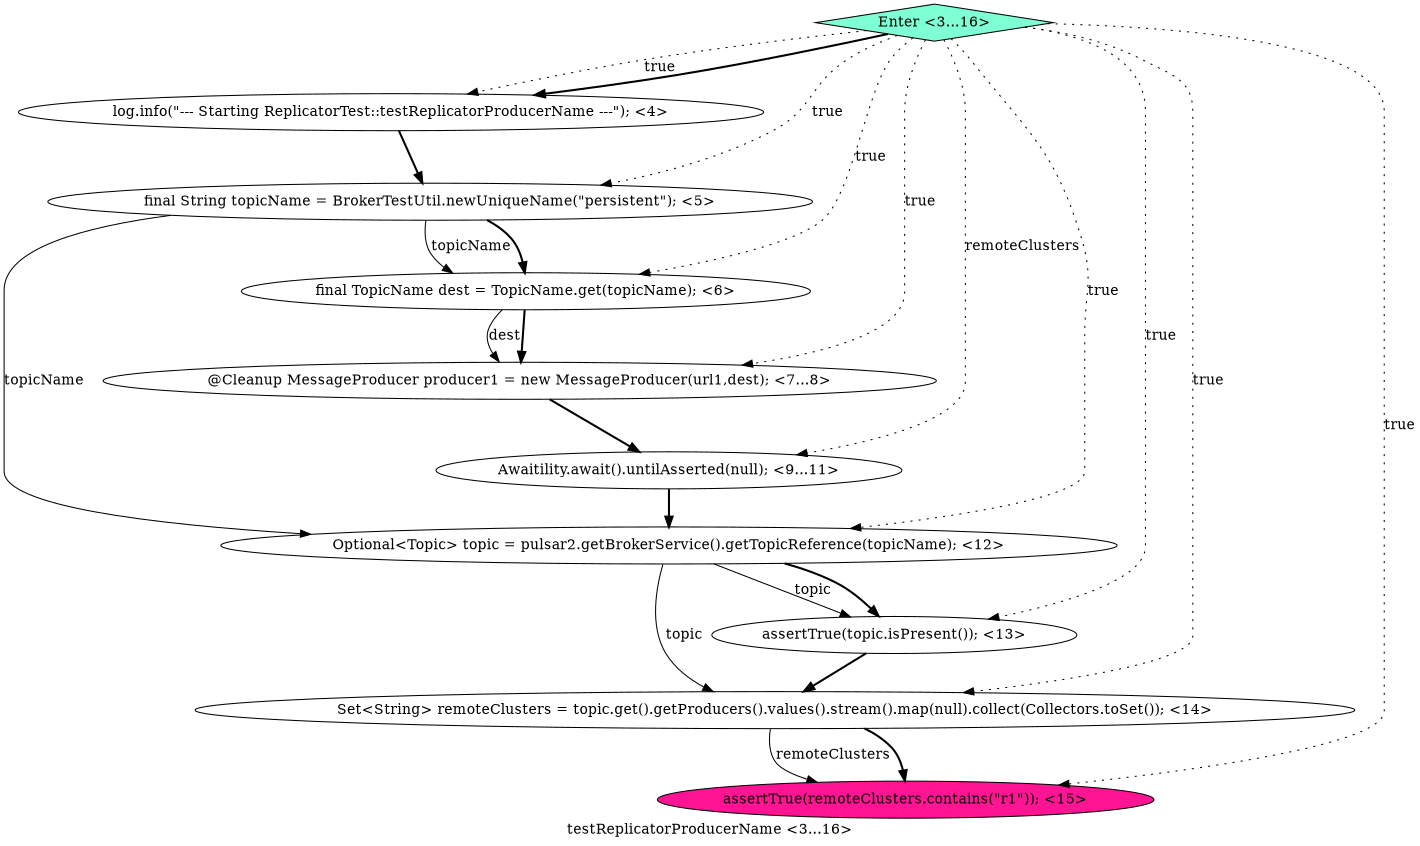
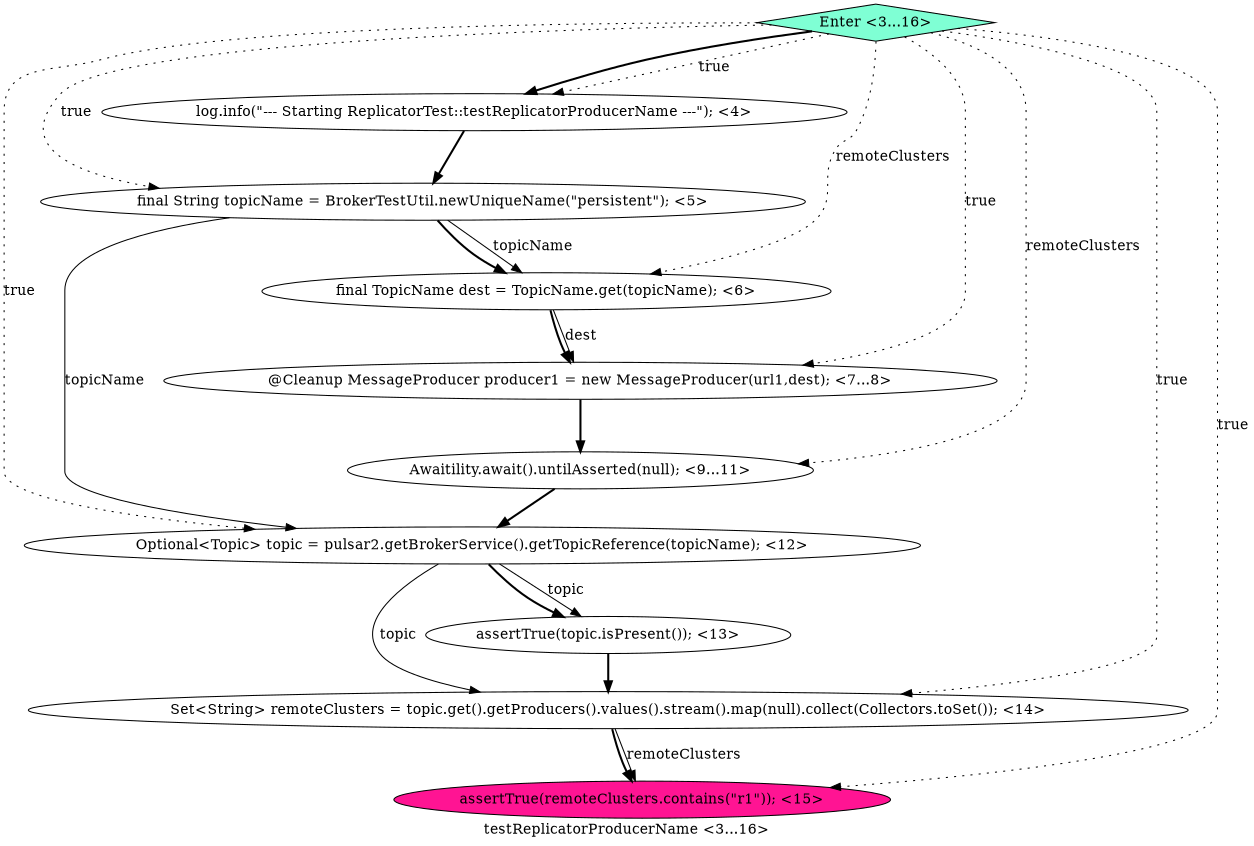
edge "Enter <3...16>" -> "final TopicName dest = TopicName.get(topicName); <6>": label "true" -> "remoteClusters"
edge "Enter <3...16>" -> "assertTrue(topic.isPresent()); <13>": removed, label "true"
